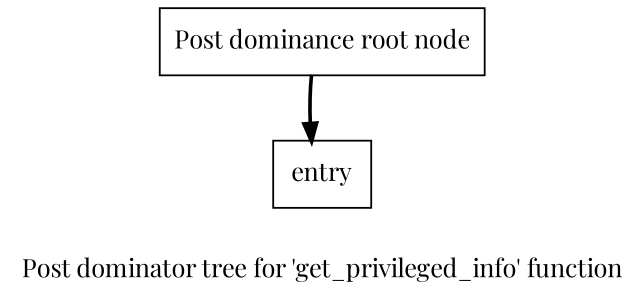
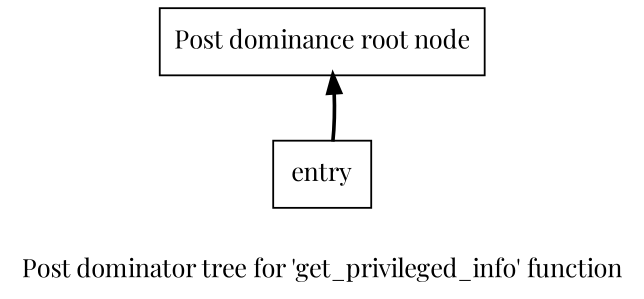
edge "Post dominance root node" -> "entry": reversed
